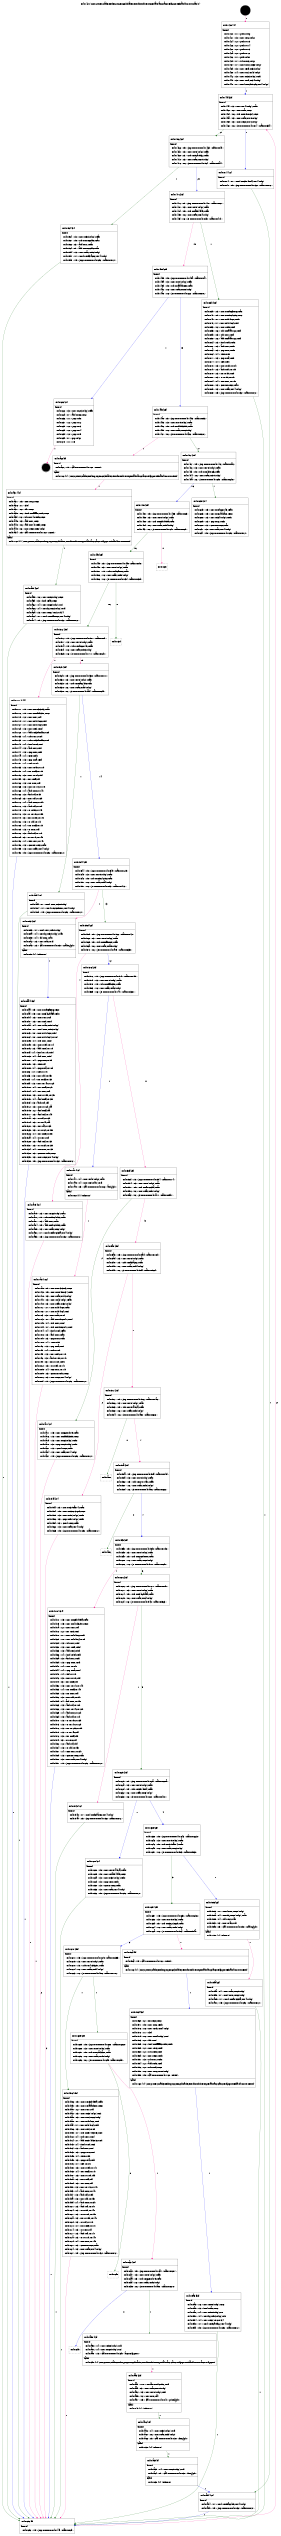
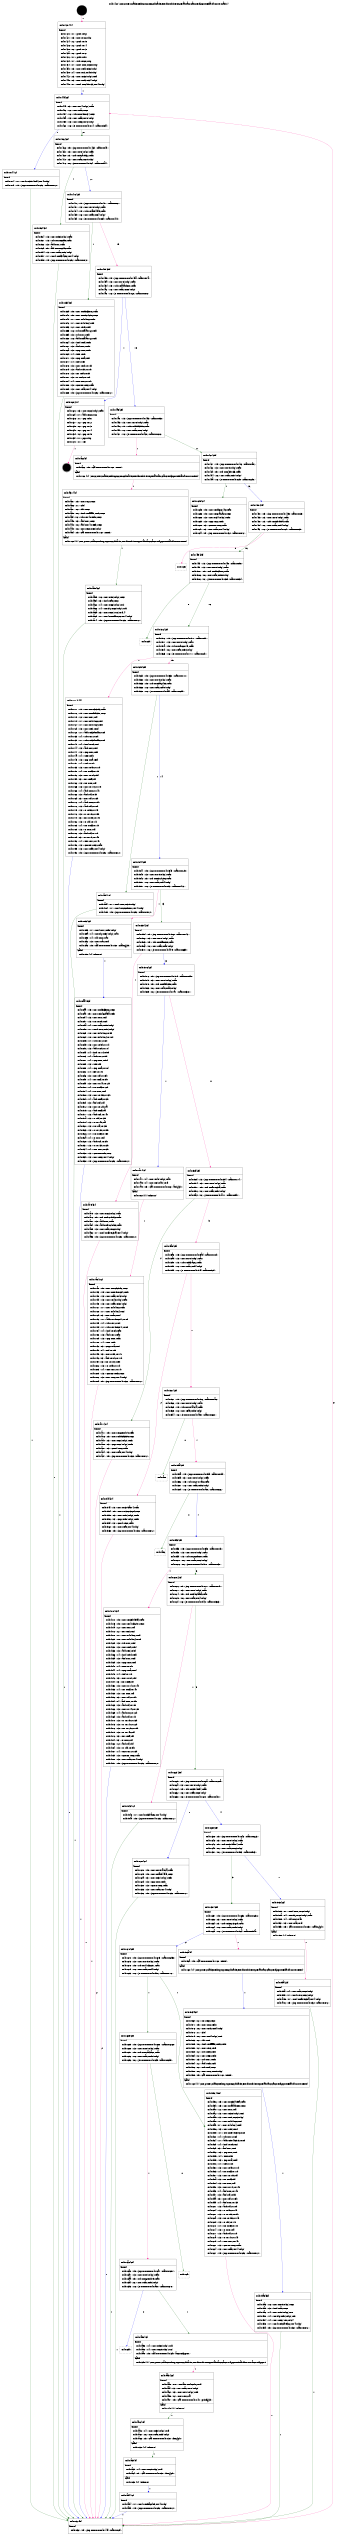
edge "0x401814 [12]" -> "0x401ad4 [12]": now "0x401814 [12]" -> "0x401c92 [5]"
